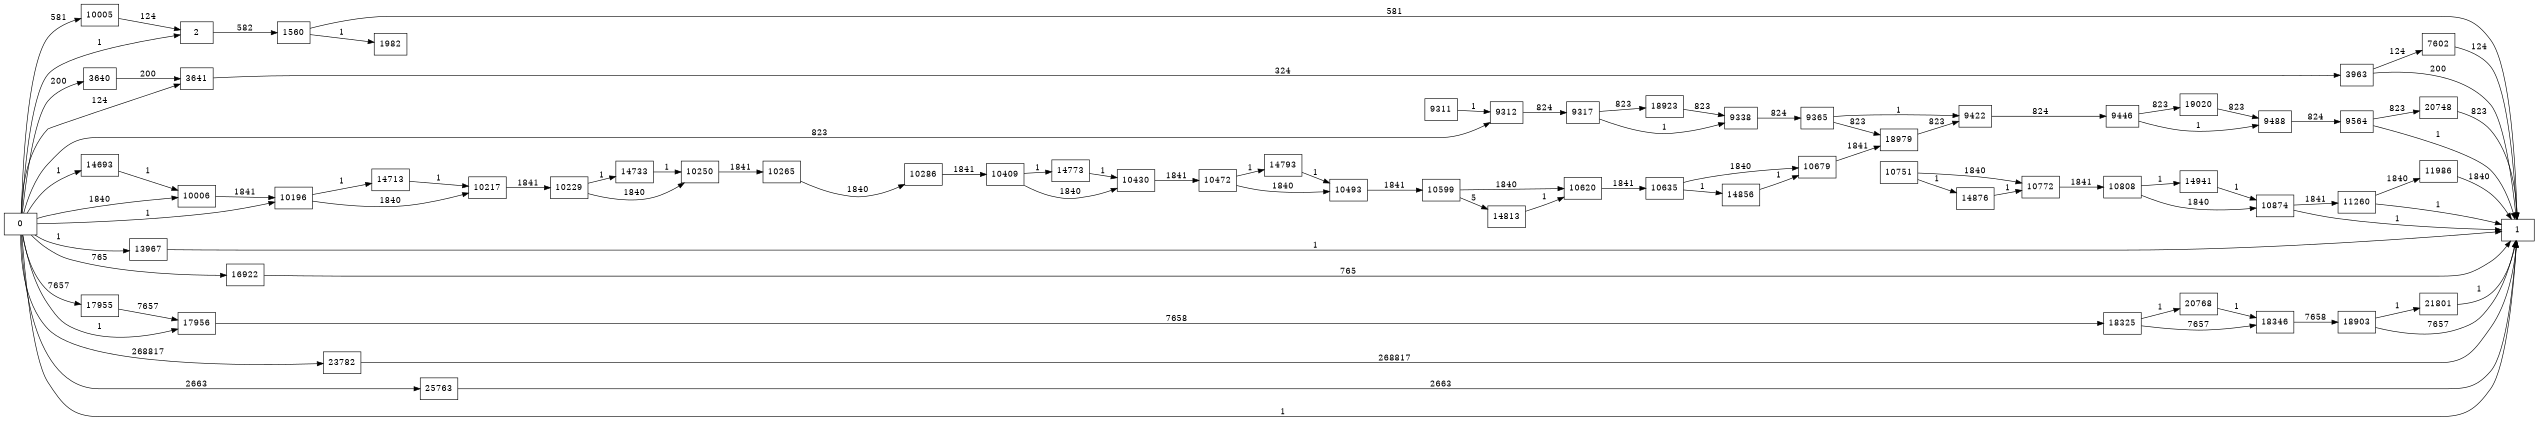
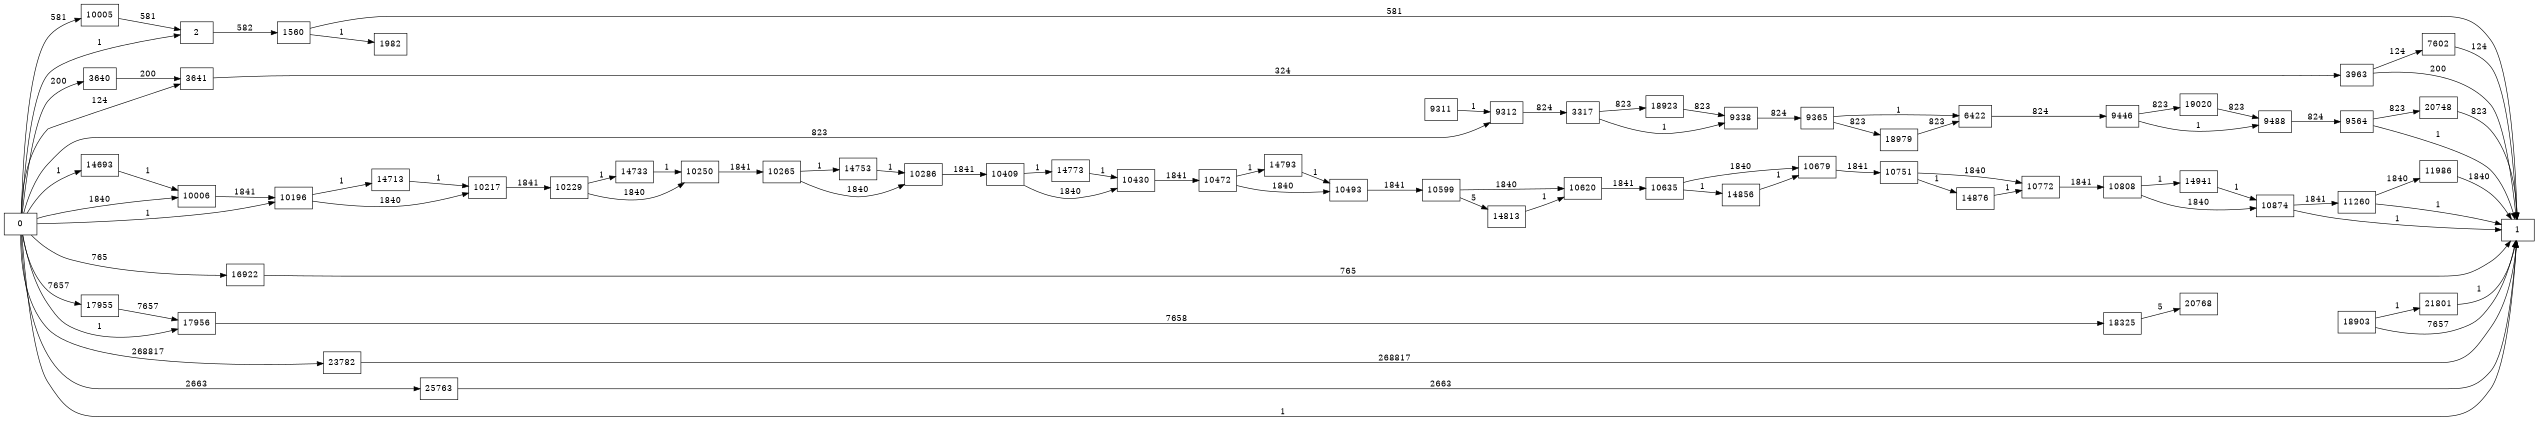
edge "10005" -> "2": label "124" -> "581"
node "9317": label "9317" -> "3317"
node "9422": label "9422" -> "6422"
edge "10679" -> "18979": now "10679" -> "10751"
node "14753": added
node "13967": removed
edge "18325" -> "20768": label "1" -> "5"
node "18346": removed
